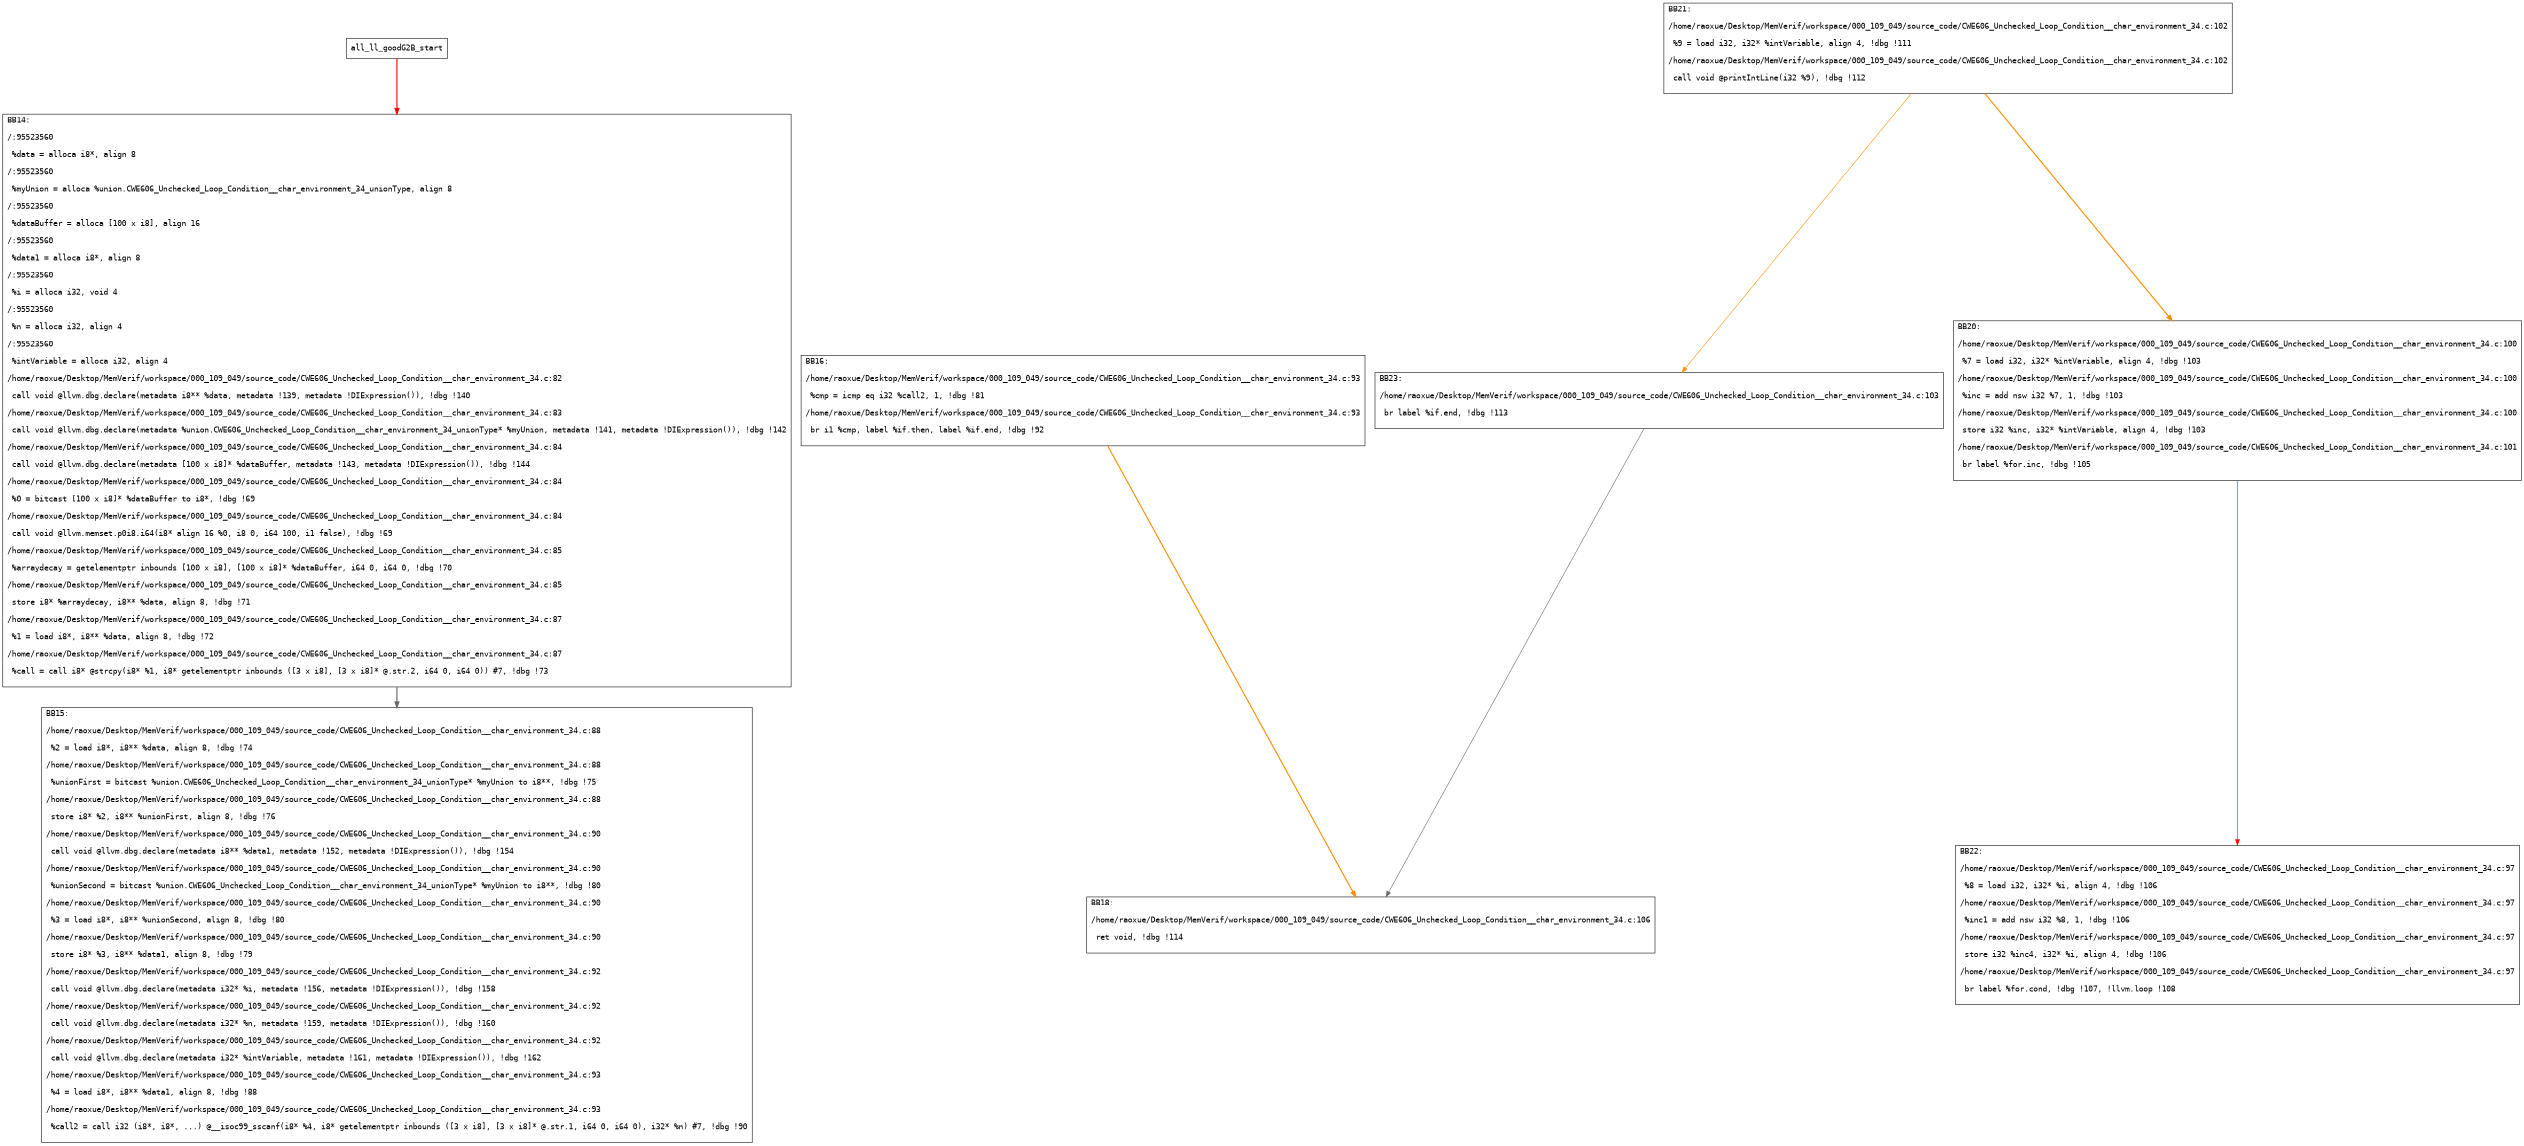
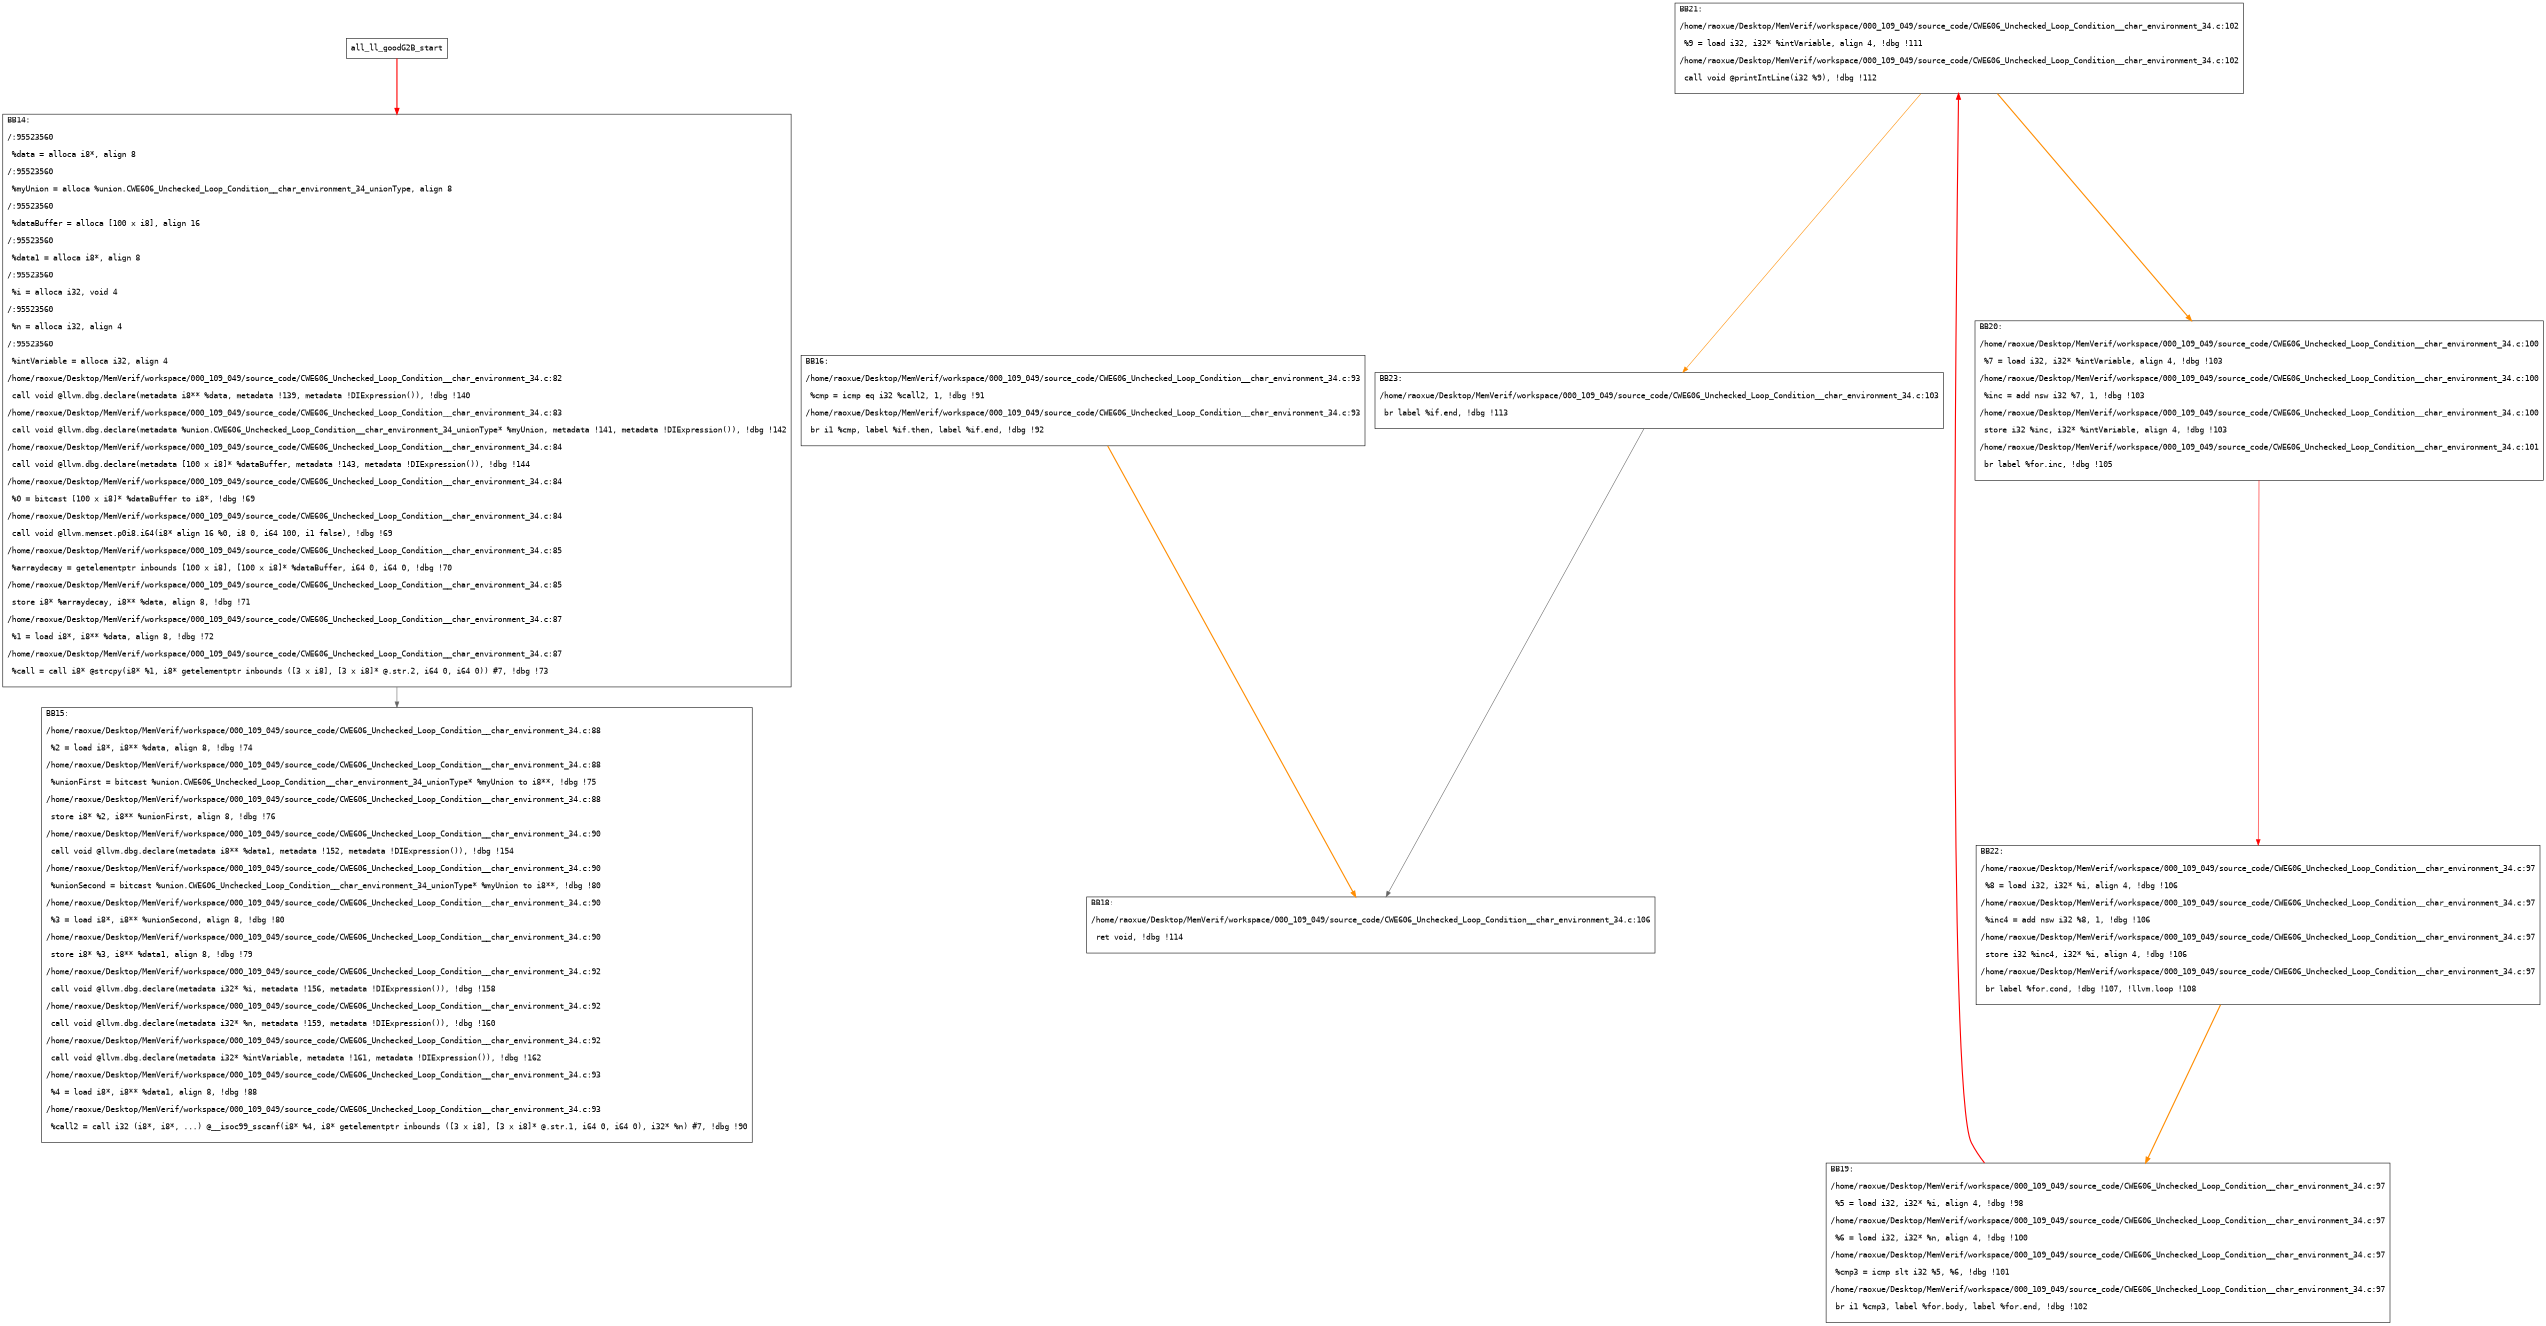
node "BB16:": text "%cmp = icmp eq i32 %call2, 1, !dbg !81" -> "%cmp = icmp eq i32 %call2, 1, !dbg !91"
edge "BB14:" -> "BB15:": style bold -> solid
node "BB22:": text "%inc1 = add nsw i32 %8, 1, !dbg !106" -> "%inc4 = add nsw i32 %8, 1, !dbg !106"
node "BB19:": added
